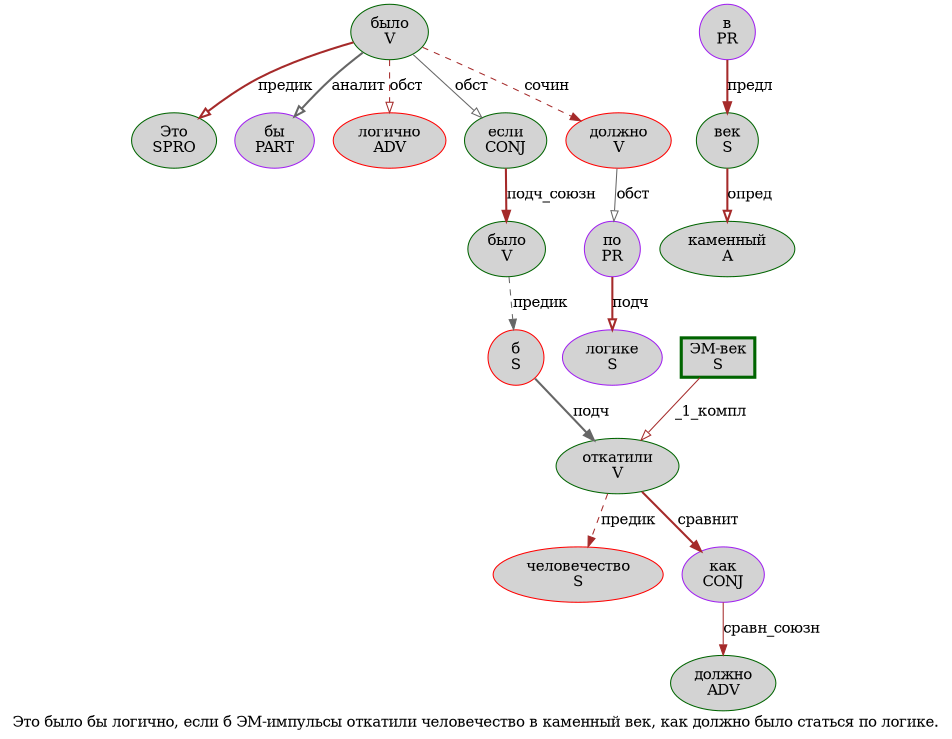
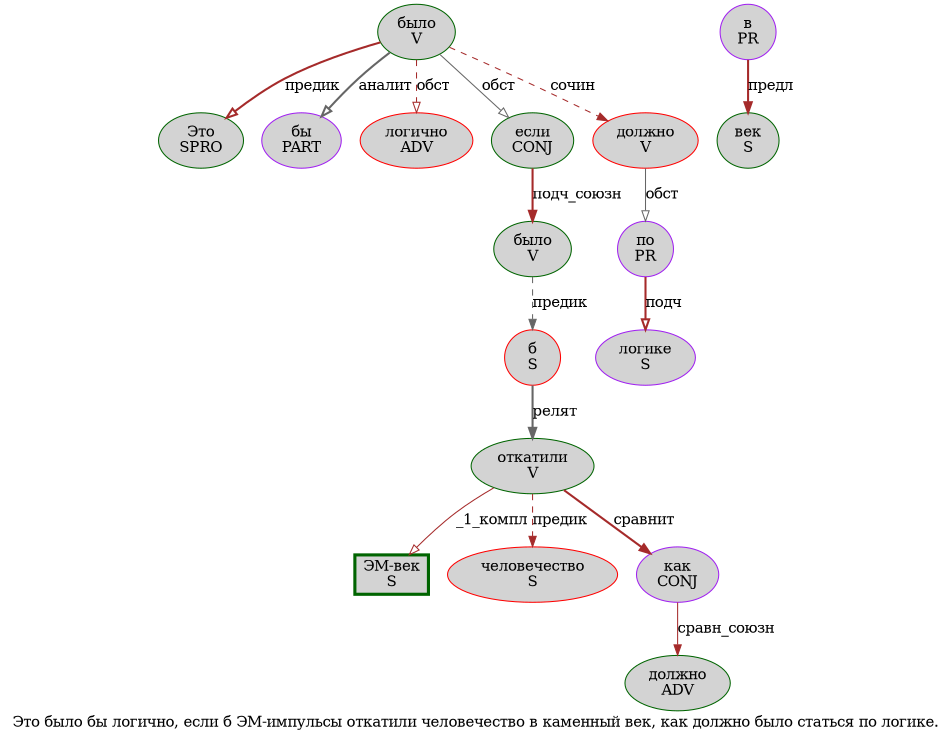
node "каменный A": removed
edge "ЭМ-век S" -> "откатили V": reversed
edge "б S" -> "откатили V": label "подч" -> "релят"
